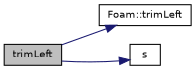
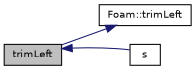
edge "trimLeft" -> "s": reversed
